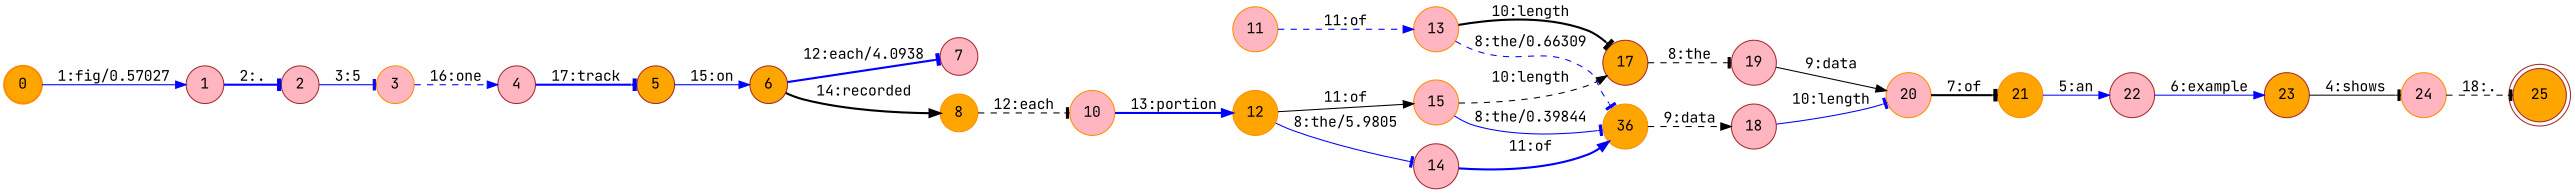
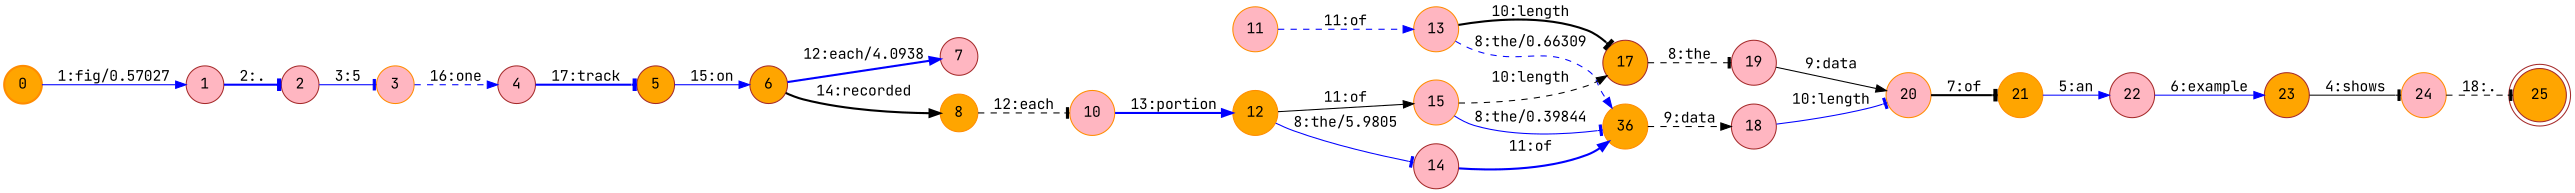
edge "13" -> "36": arrowhead tee -> normal
edge "6" -> "7": arrowhead tee -> normal
